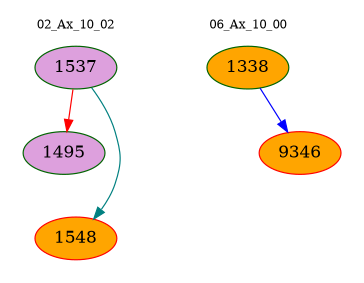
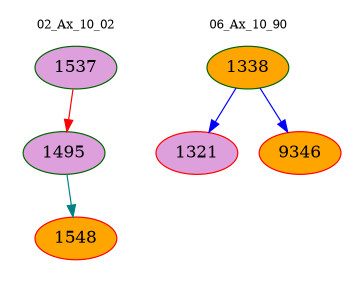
cluster "06_Ax_10_00": label "06_Ax_10_00" -> "06_Ax_10_90"
edge "1537" -> "1548": now "1495" -> "1548"
node "1321": added
